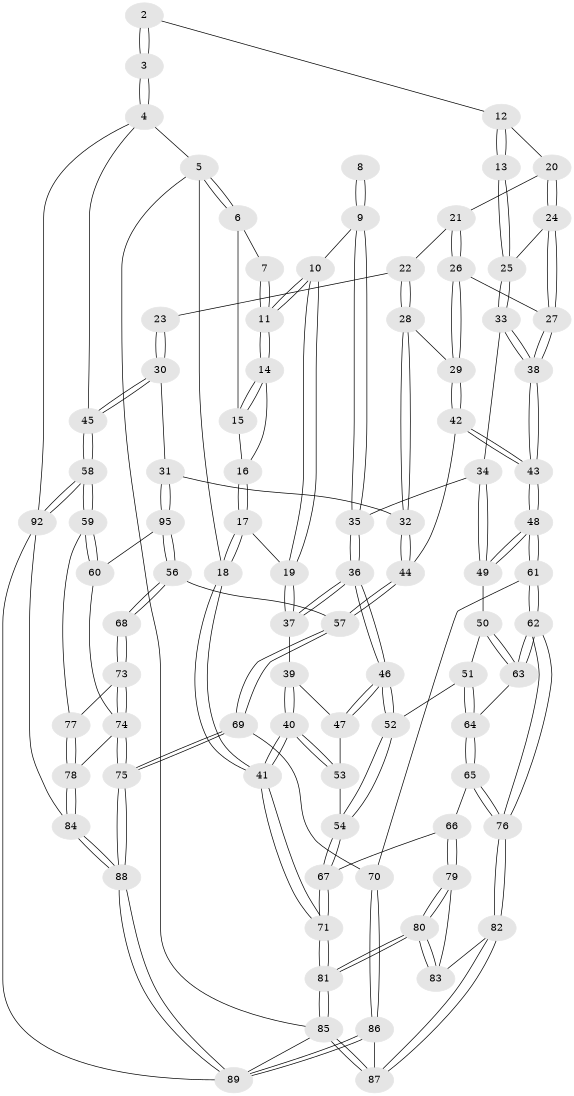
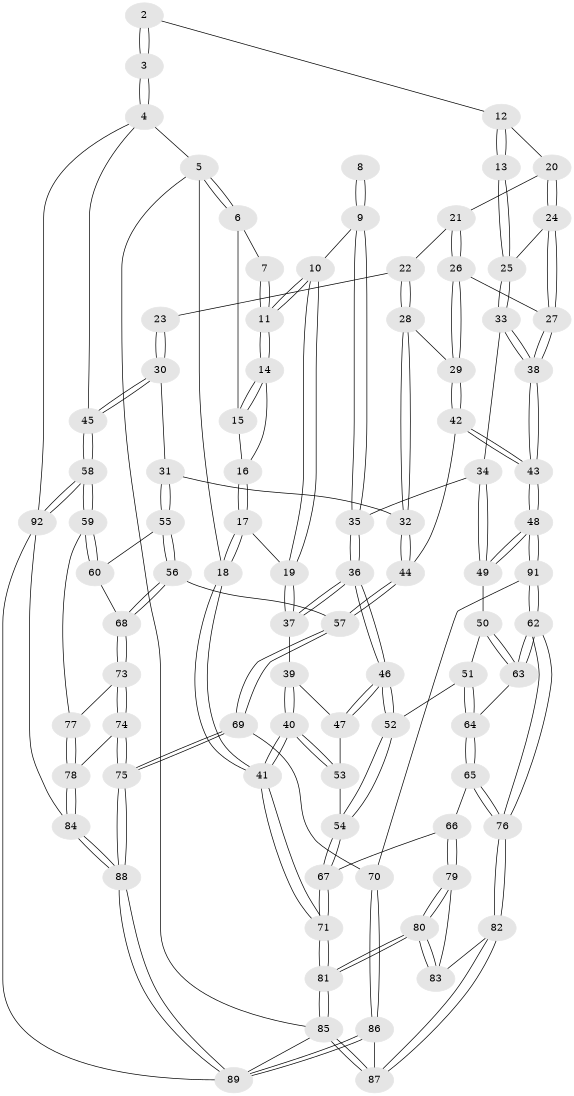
node "95": label "95" -> "55"
node "61": label "61" -> "91"
edge "60" -- "74": now "60" -- "68"
